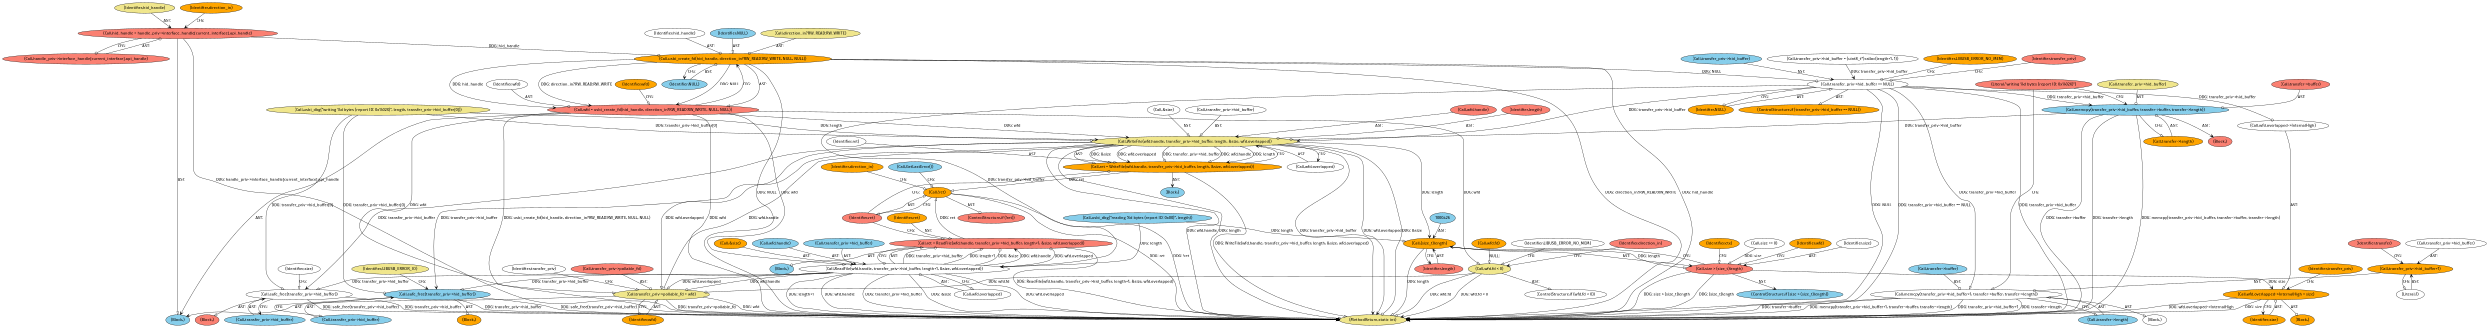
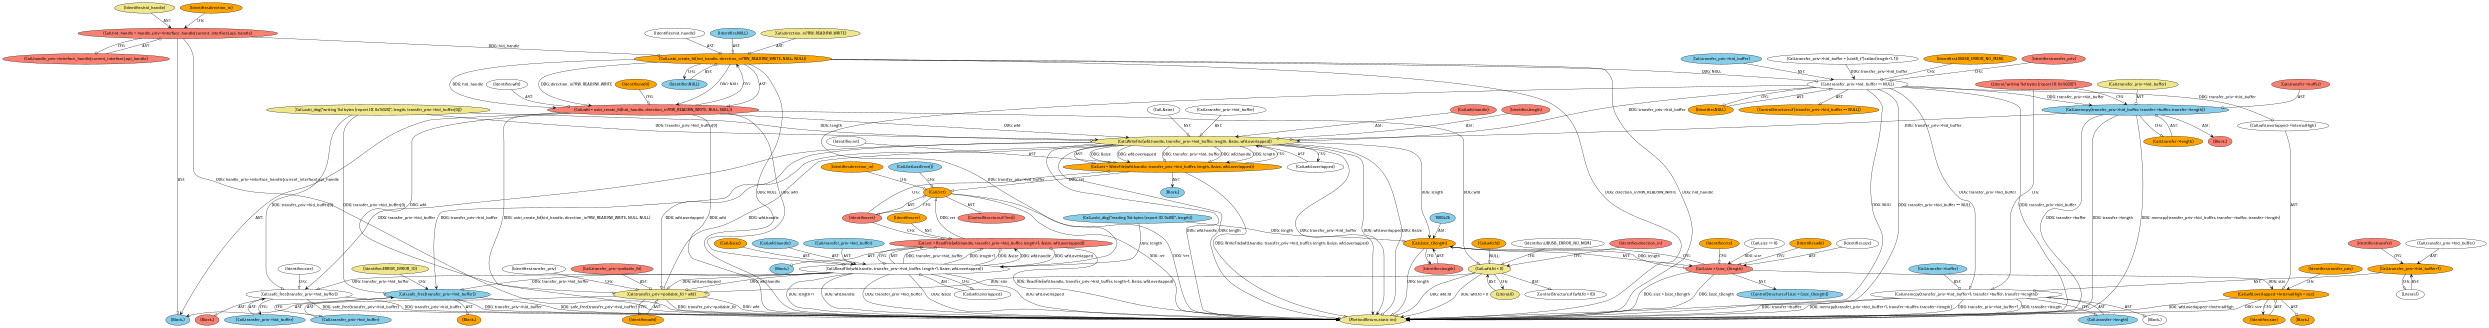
edge "(Call,size == 0)" -> "(Call,size > (size_t)length)": arrowhead onormal -> vee
node "(Identifier,LIBUSB_ERROR_IO)": label "(Identifier,LIBUSB_ERROR_IO)" -> "(Identifier,ERROR_ERROR_IO)"
edge "(Call,wfd.fd < 0)" -> "(Call,transfer_priv->pollable_fd = wfd)": label "DDG: wfd.fd" -> "DDG: size"
node "(Literal,0)": added
